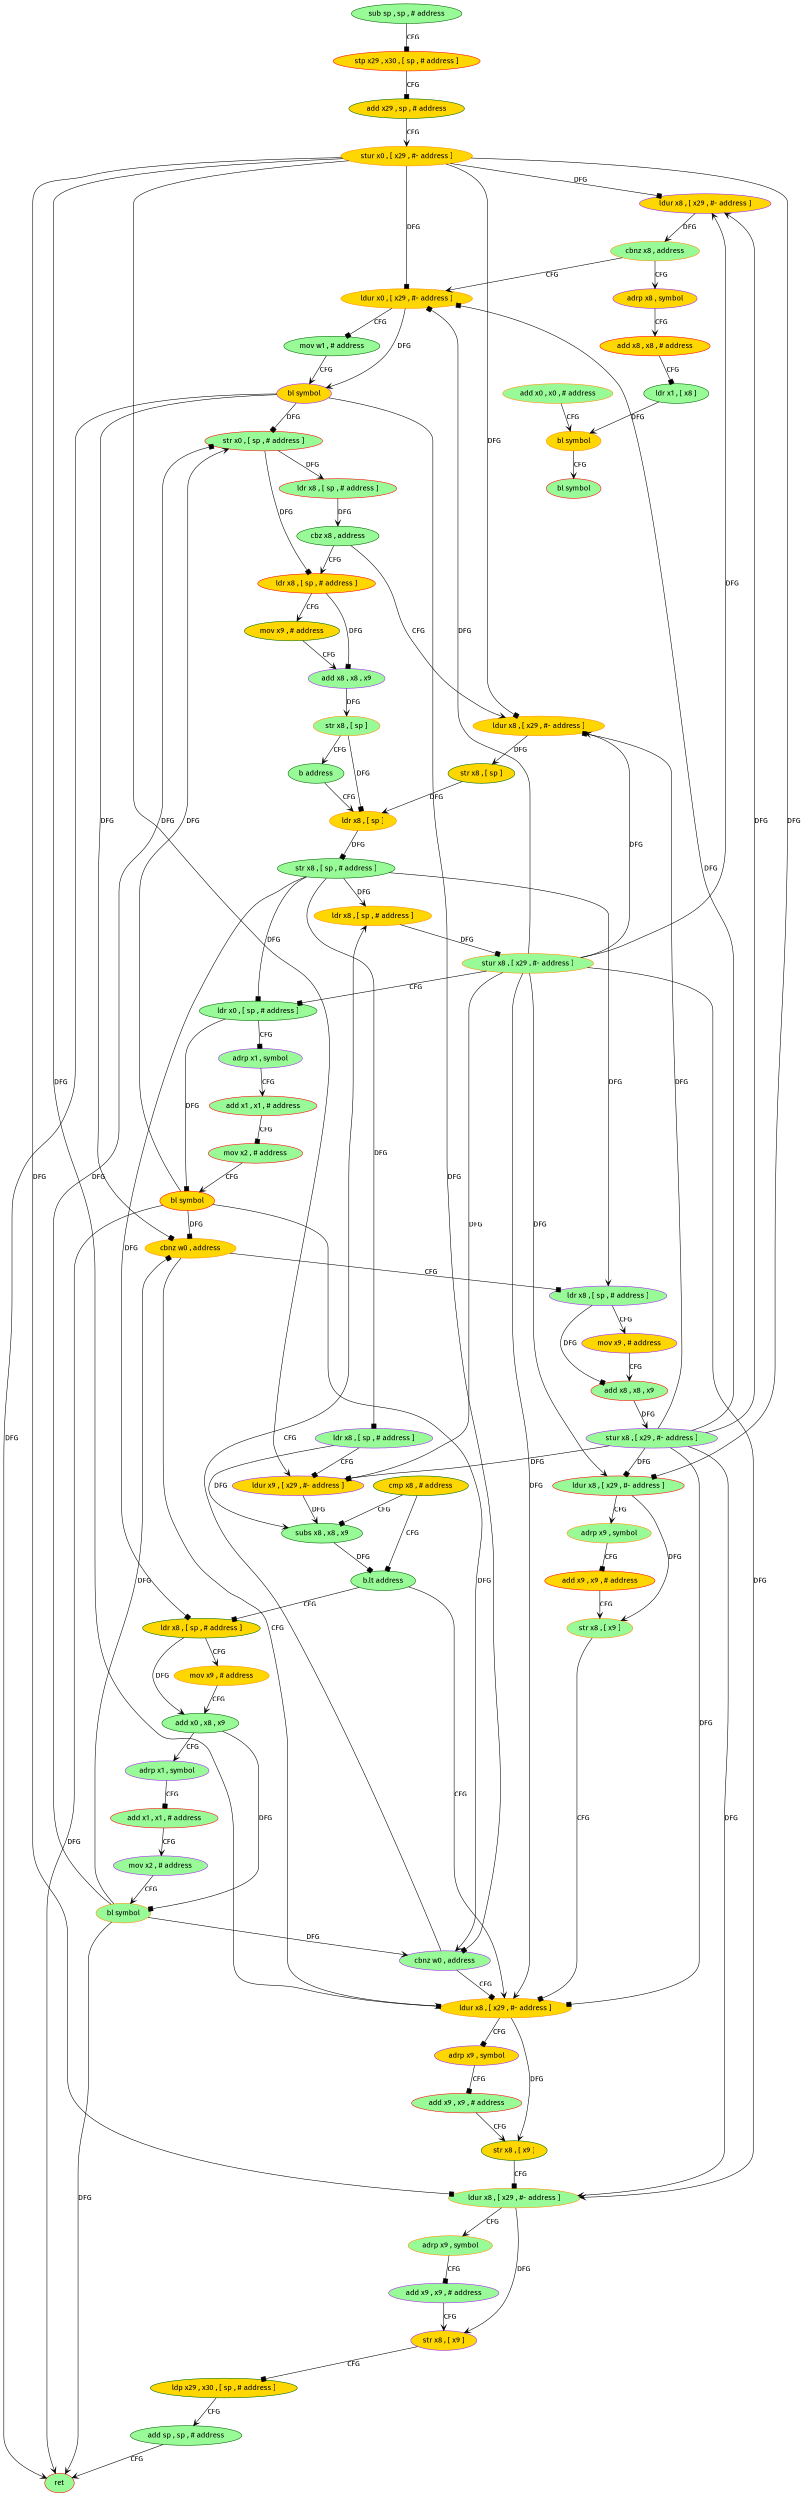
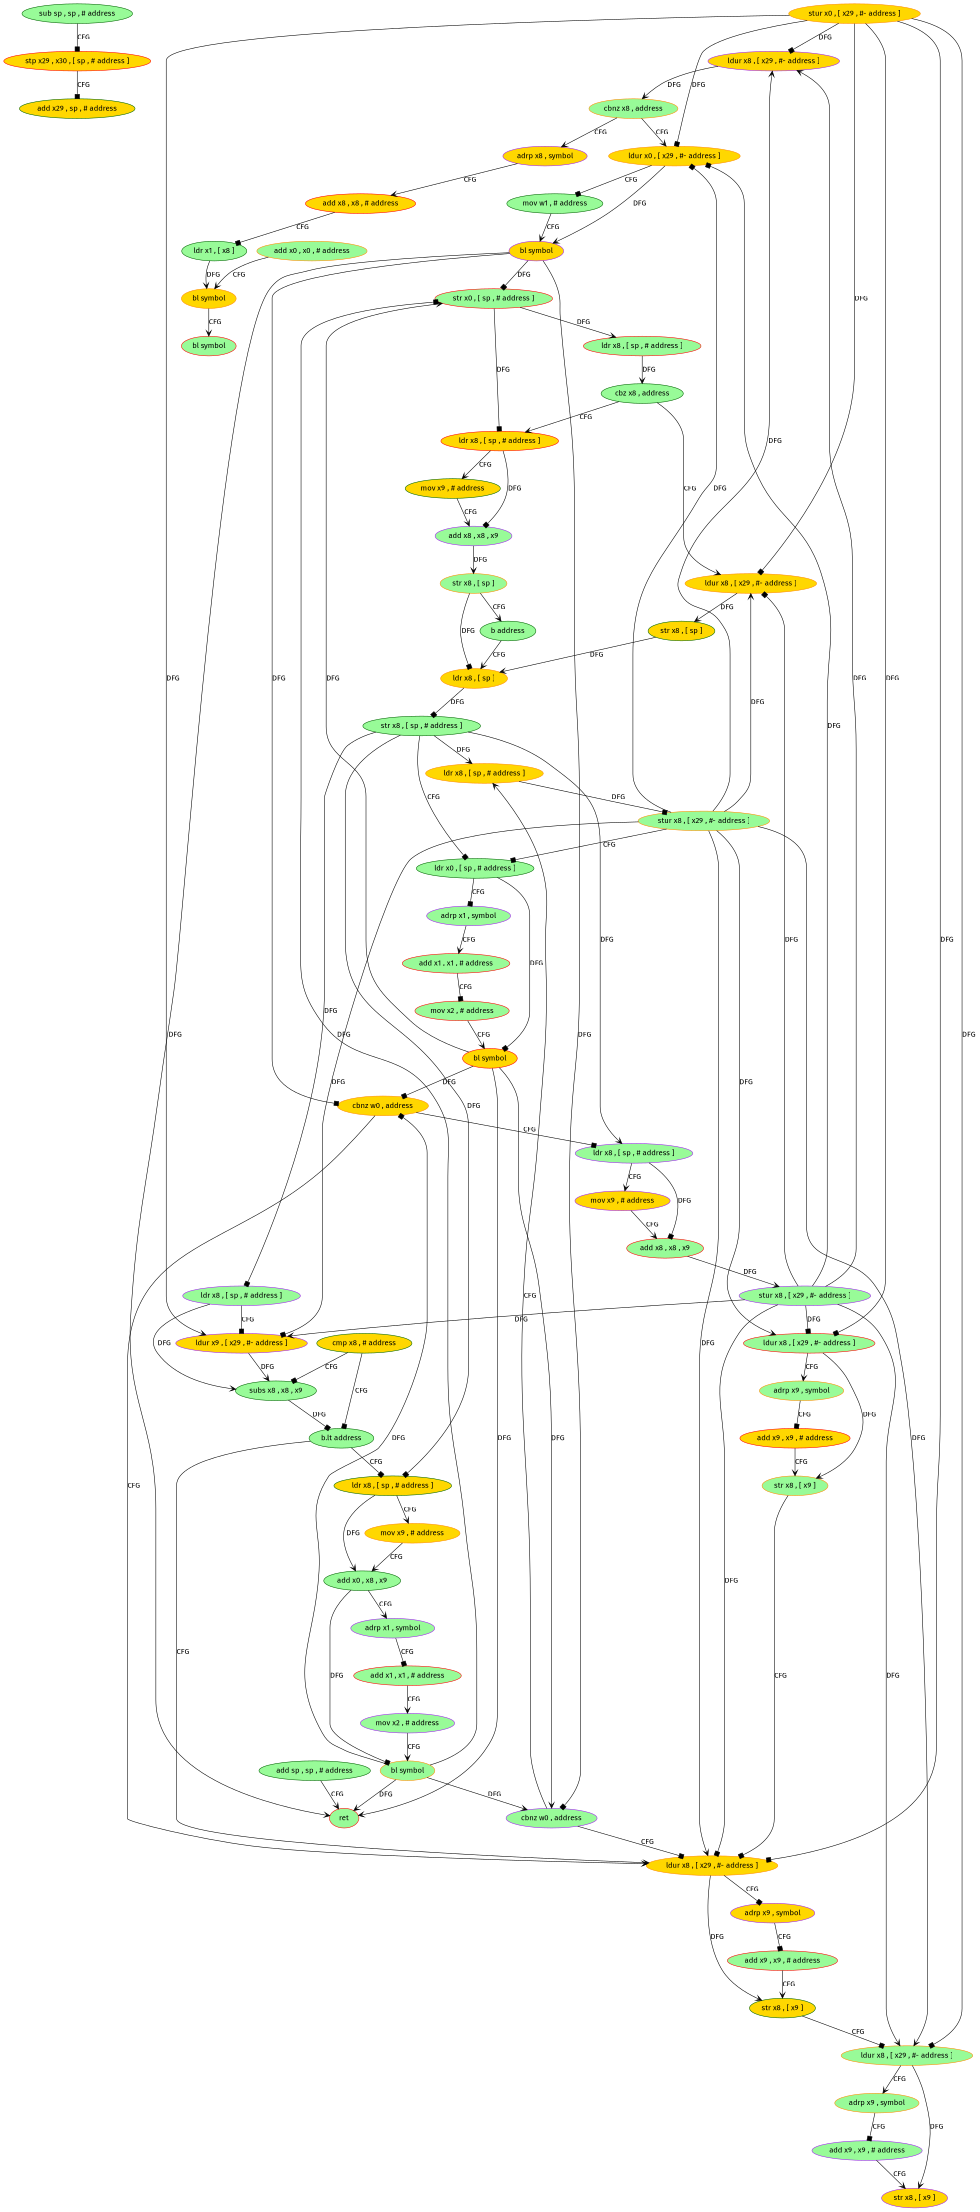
edge "add x29 , sp , # address" -> "stur x0 , [ x29 , #- address ]": removed, label "CFG"
edge "str x8 , [ sp , # address ]" -> "ldr x0 , [ sp , # address ]": label "DFG" -> "CFG"
node "ldp x29 , x30 , [ sp , # address ]": removed
